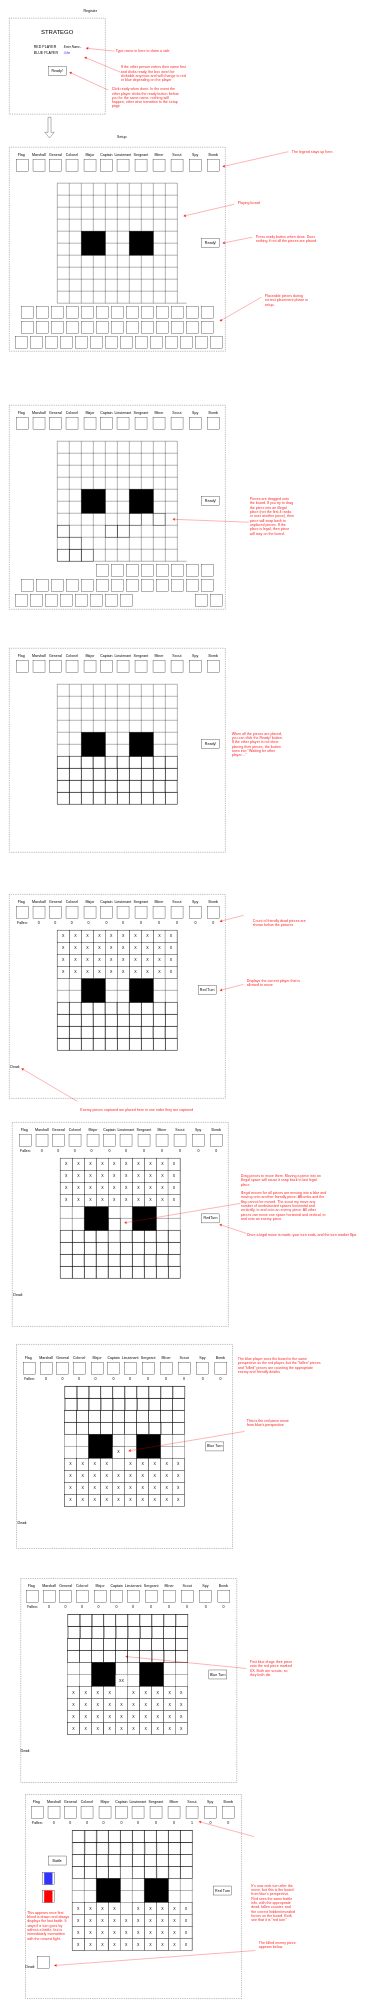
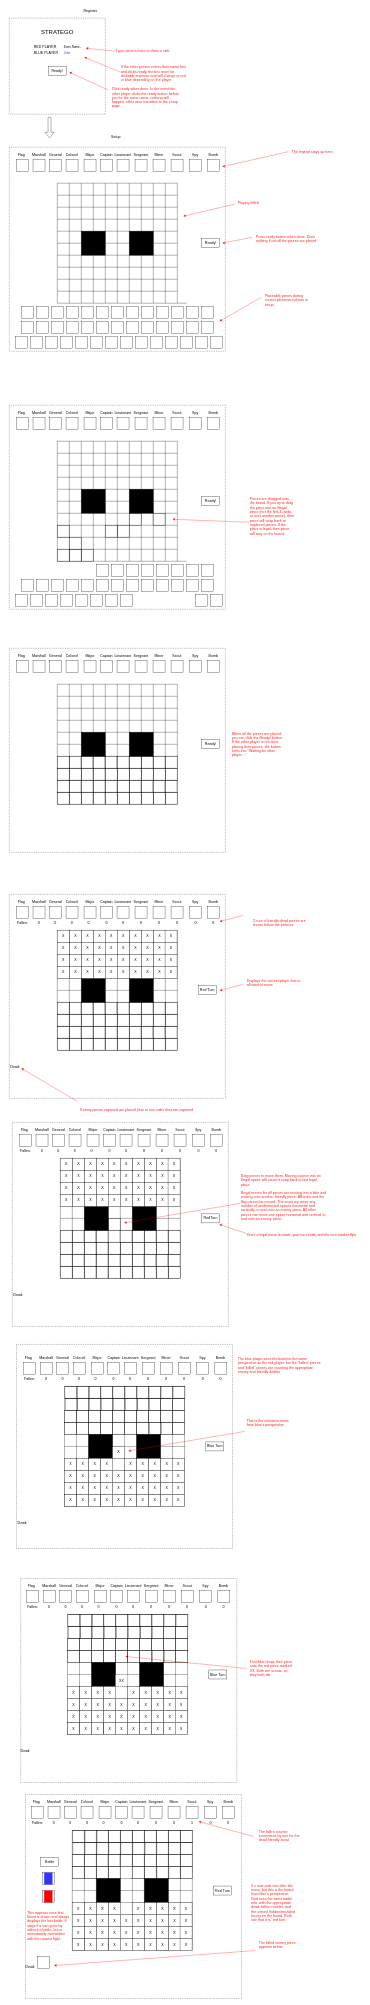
node "Setup": moved (122, 137) -> (116, 137)
node "Playing board": label "Playing board" -> "Playing killed"
node "The fallen counter increments by one for the dead friendly scout": added
node "Battle": moved (57, 1860) -> (50, 1862)
